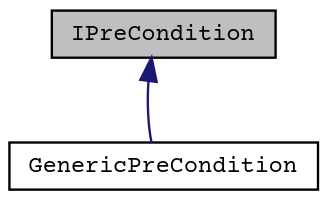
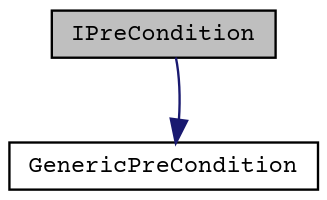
edge "GenericPreCondition" -> "IPreCondition": reversed
